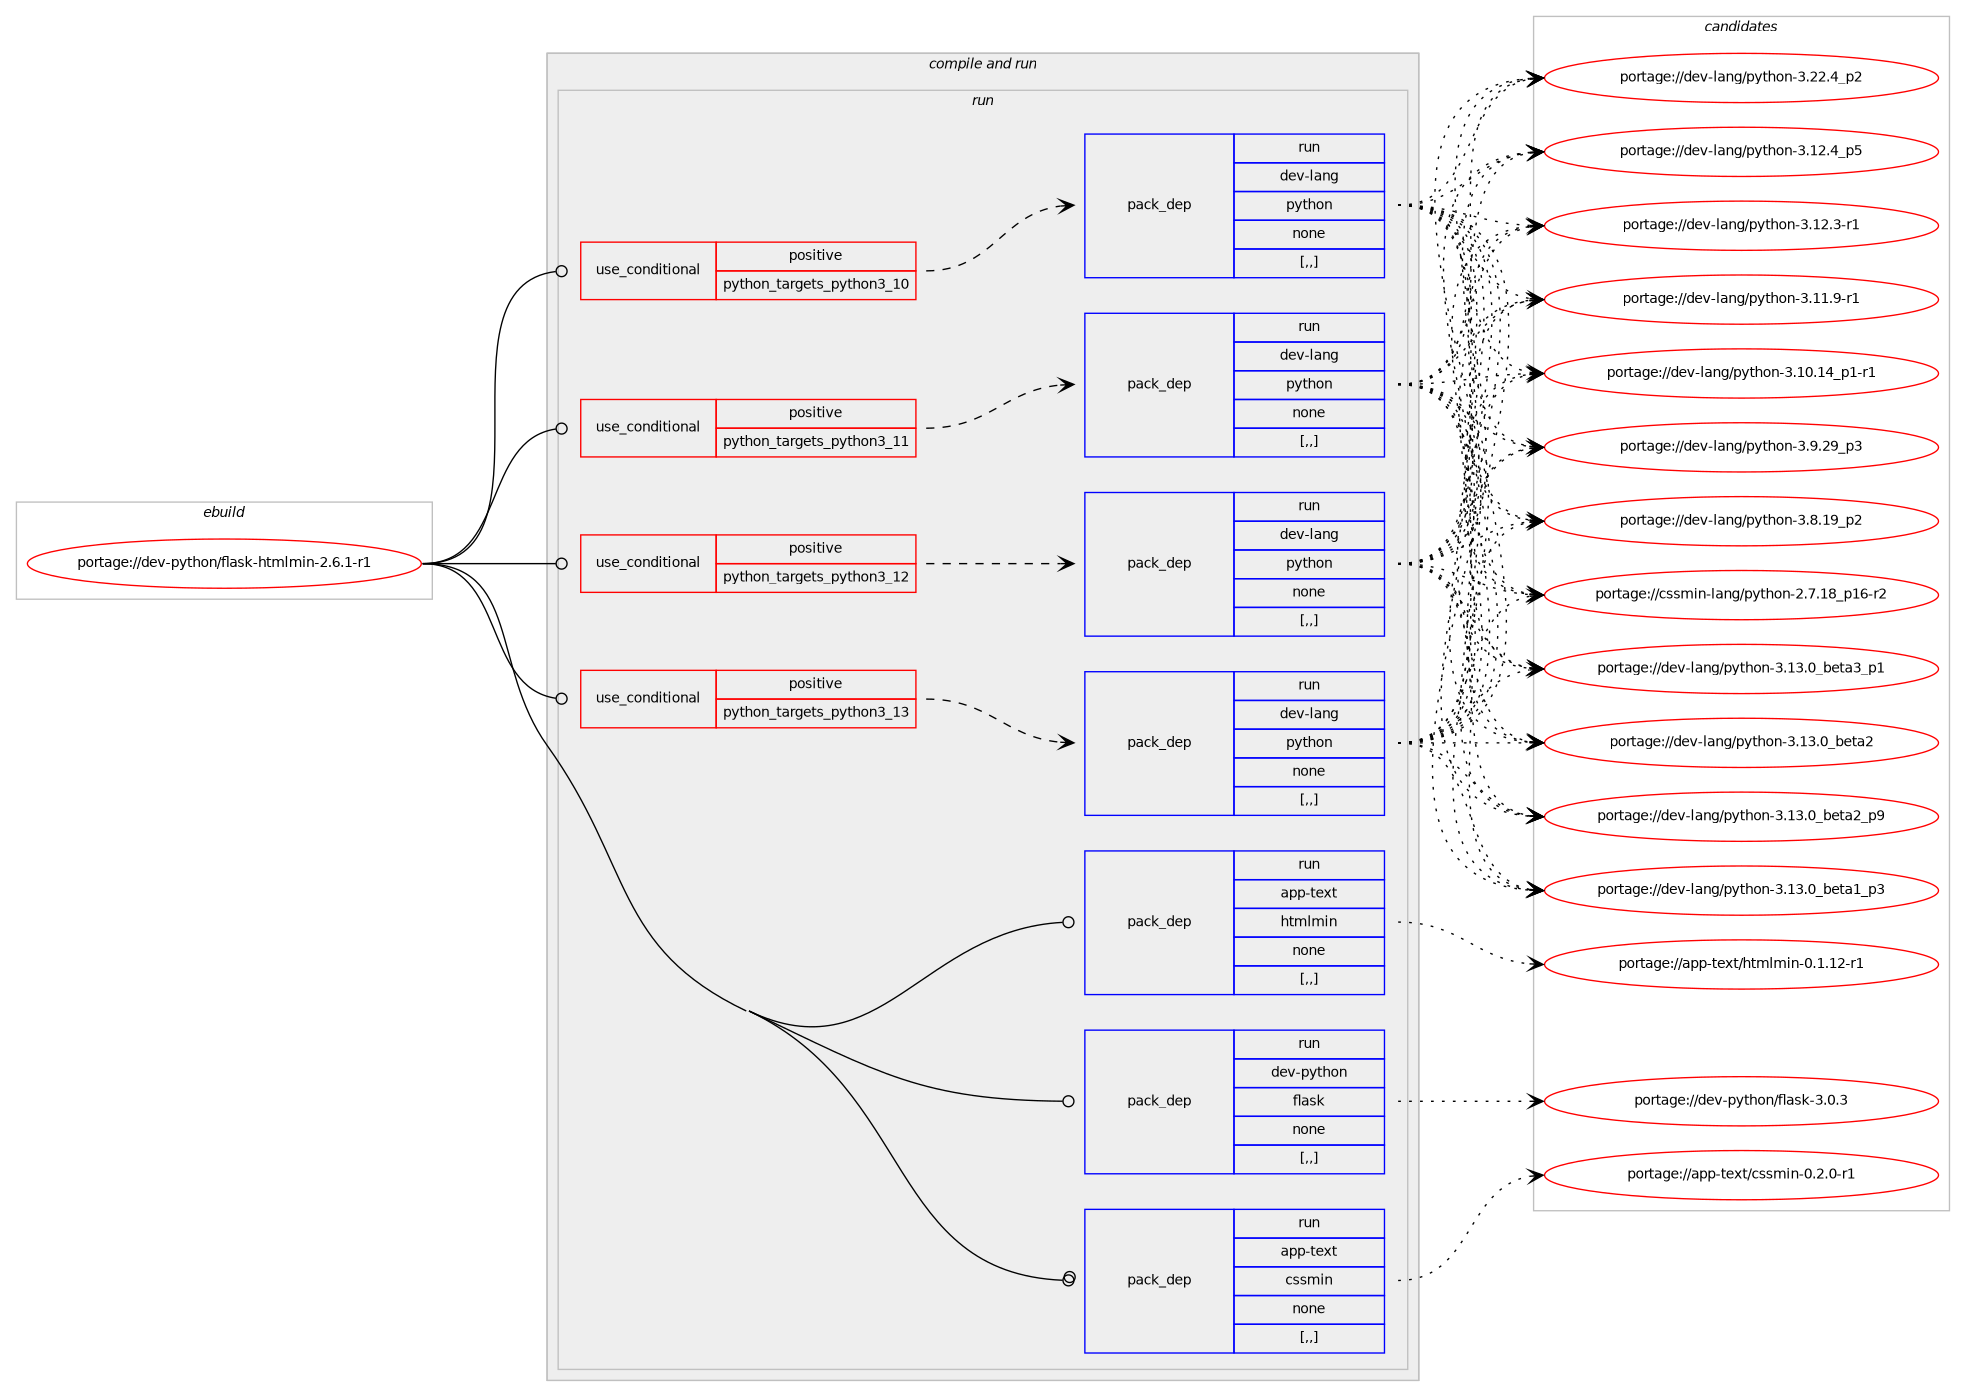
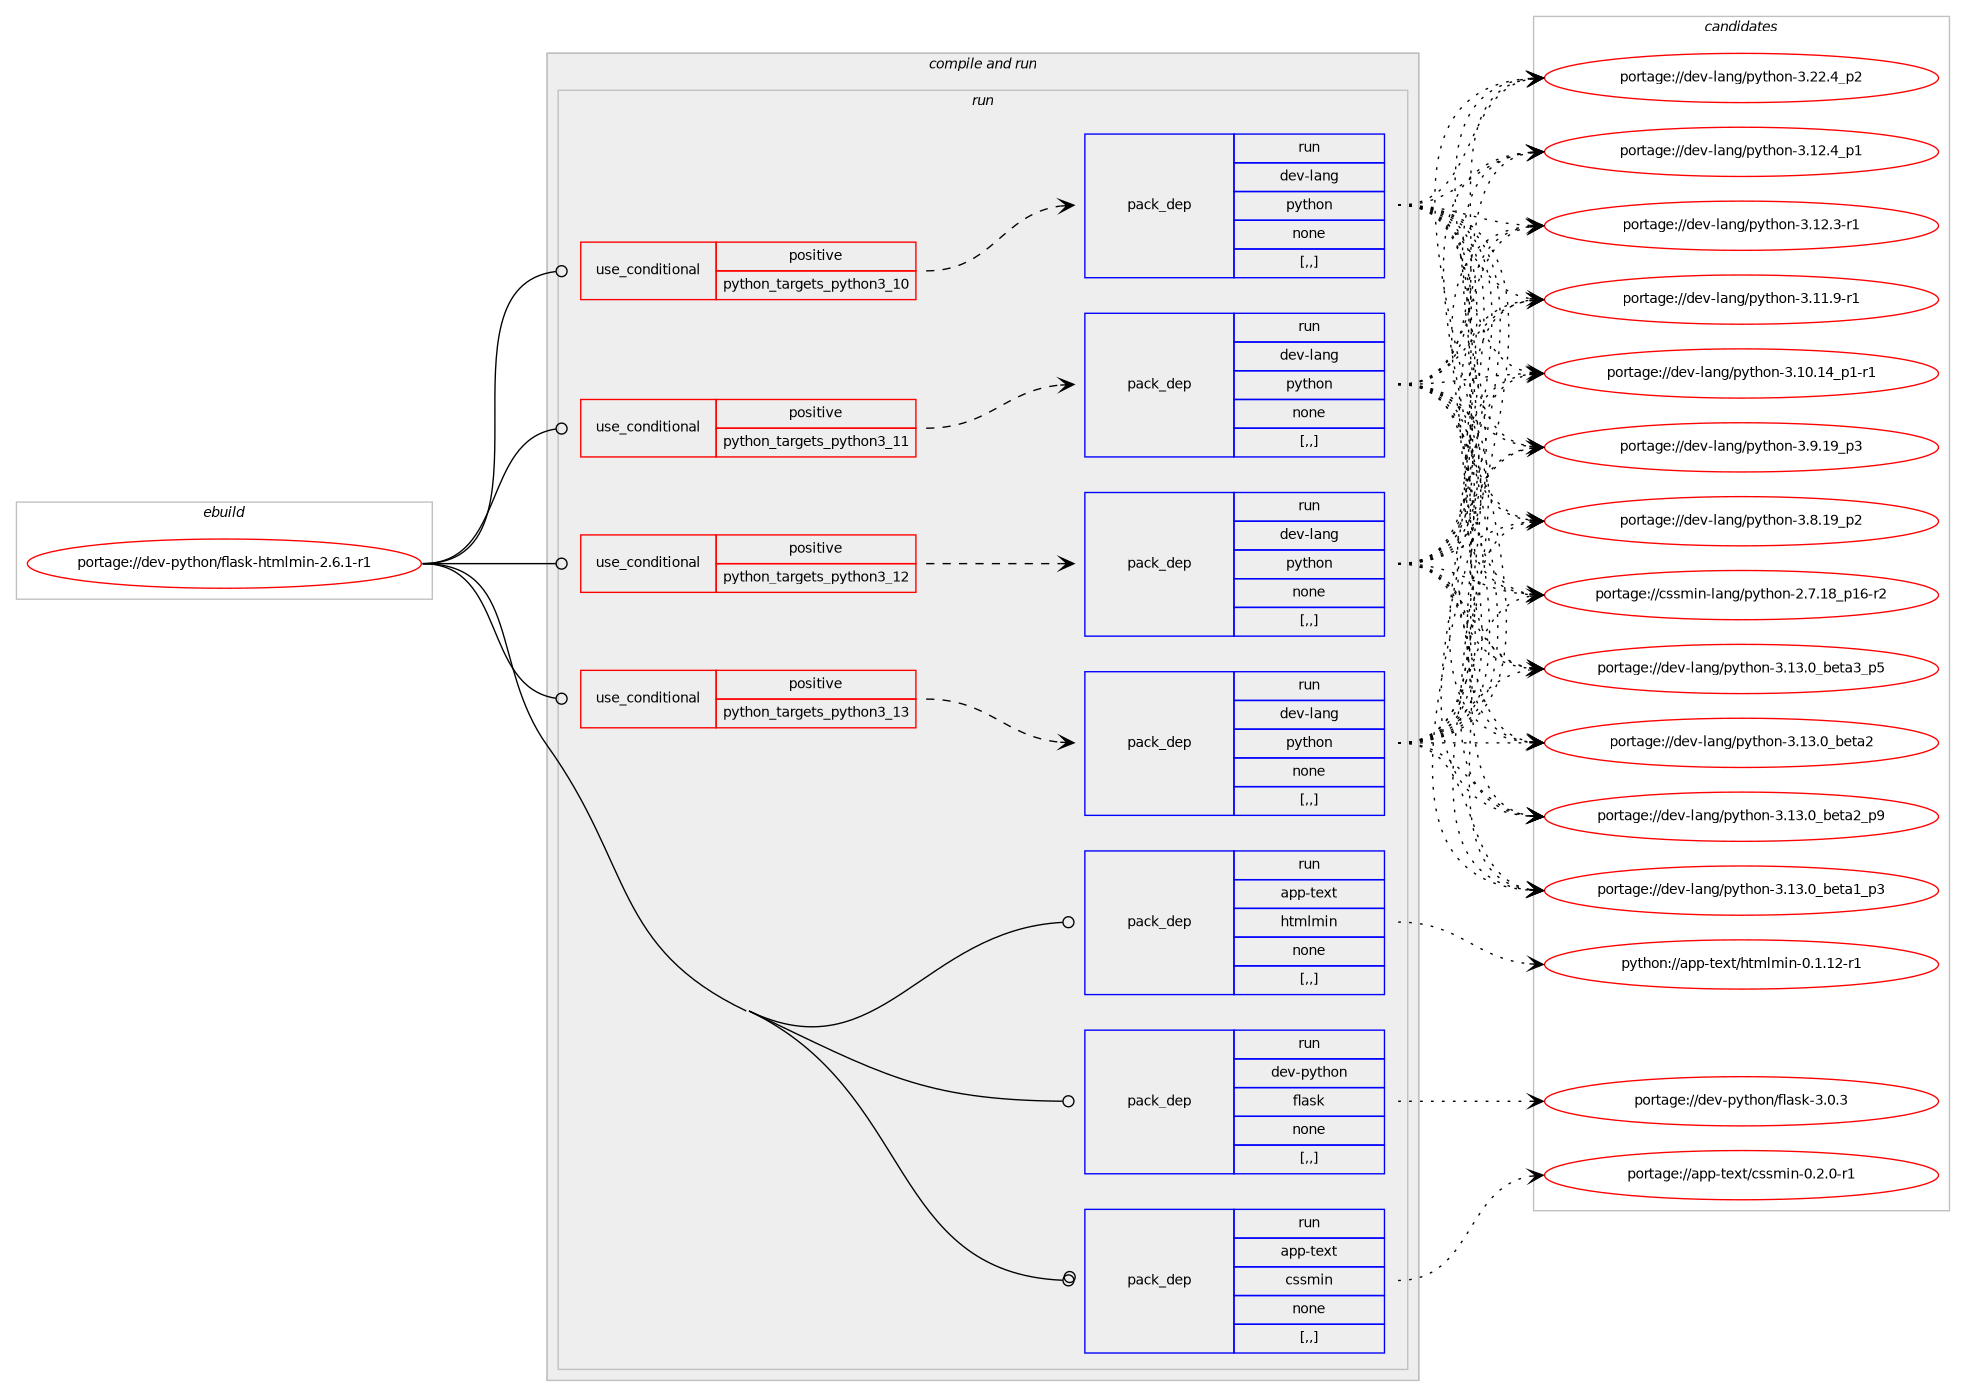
node "portage://dev-lang/python-3.12.4_p5": label "portage://dev-lang/python-3.12.4_p5" -> "portage://dev-lang/python-3.12.4_p1"
node "portage://dev-lang/python-3.9.29_p3": label "portage://dev-lang/python-3.9.29_p3" -> "portage://dev-lang/python-3.9.19_p3"
node "portage://dev-lang/python-3.13.0_beta3_p1": label "portage://dev-lang/python-3.13.0_beta3_p1" -> "portage://dev-lang/python-3.13.0_beta3_p5"
node "portage://app-text/htmlmin-0.1.12-r1": label "portage://app-text/htmlmin-0.1.12-r1" -> "python://app-text/htmlmin-0.1.12-r1"
